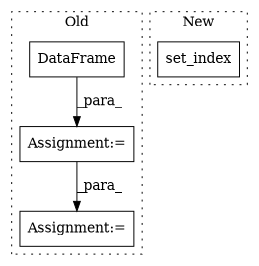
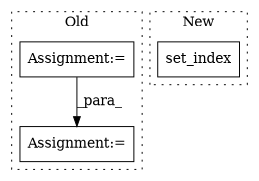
node "DataFrame": removed
